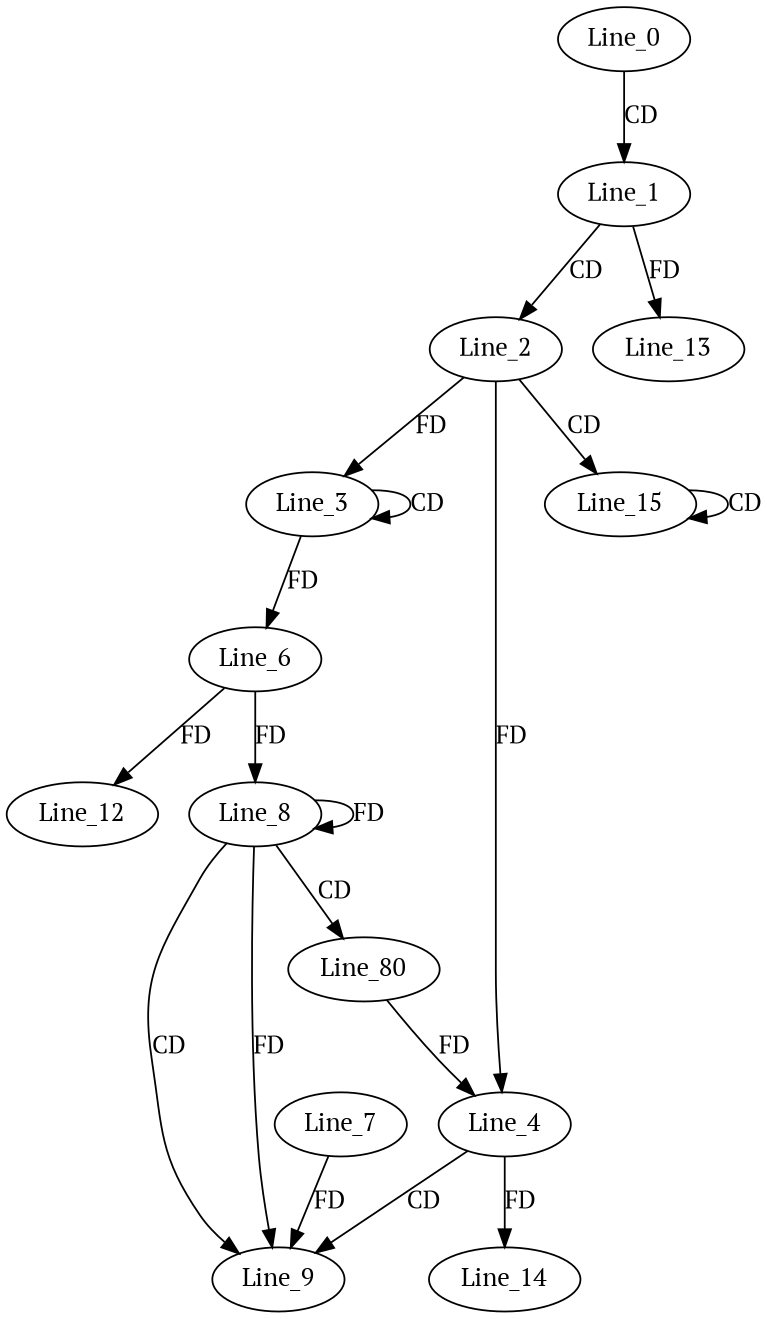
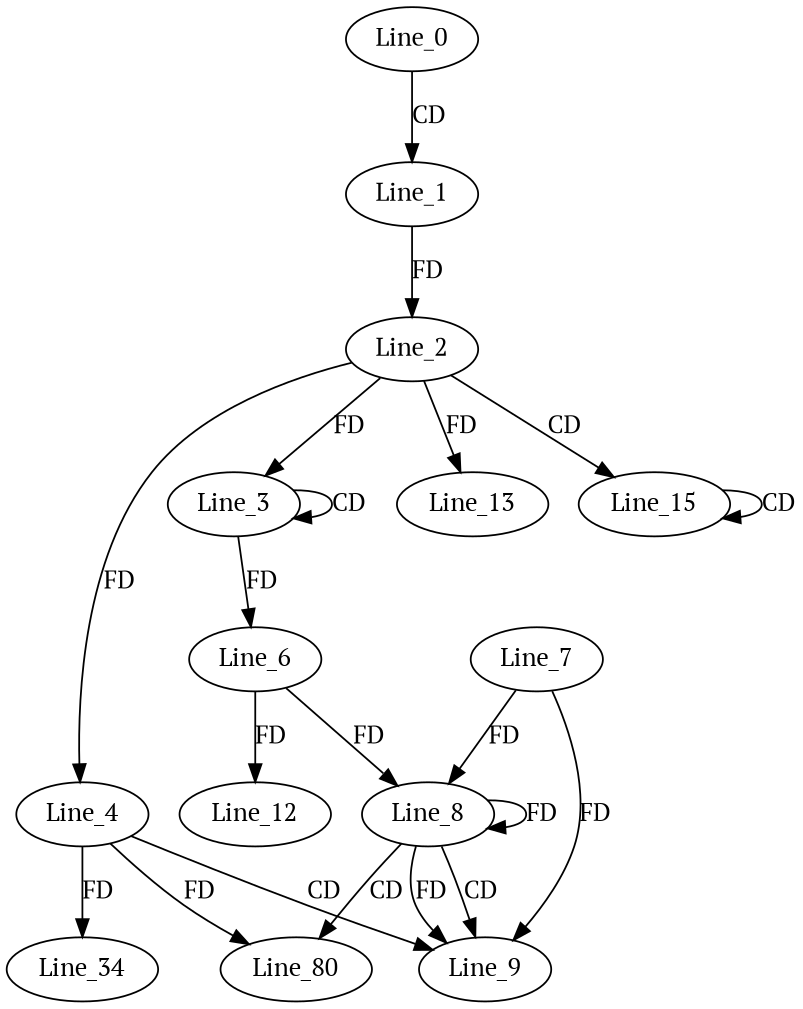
edge "Line_1" -> "Line_13": now "Line_2" -> "Line_13"
edge "Line_1" -> "Line_2": label "CD" -> "FD"
edge "Line_7" -> "Line_8": added, label "FD"
edge "Line_80" -> "Line_4": reversed
node "Line_14": label "Line_14" -> "Line_34"
